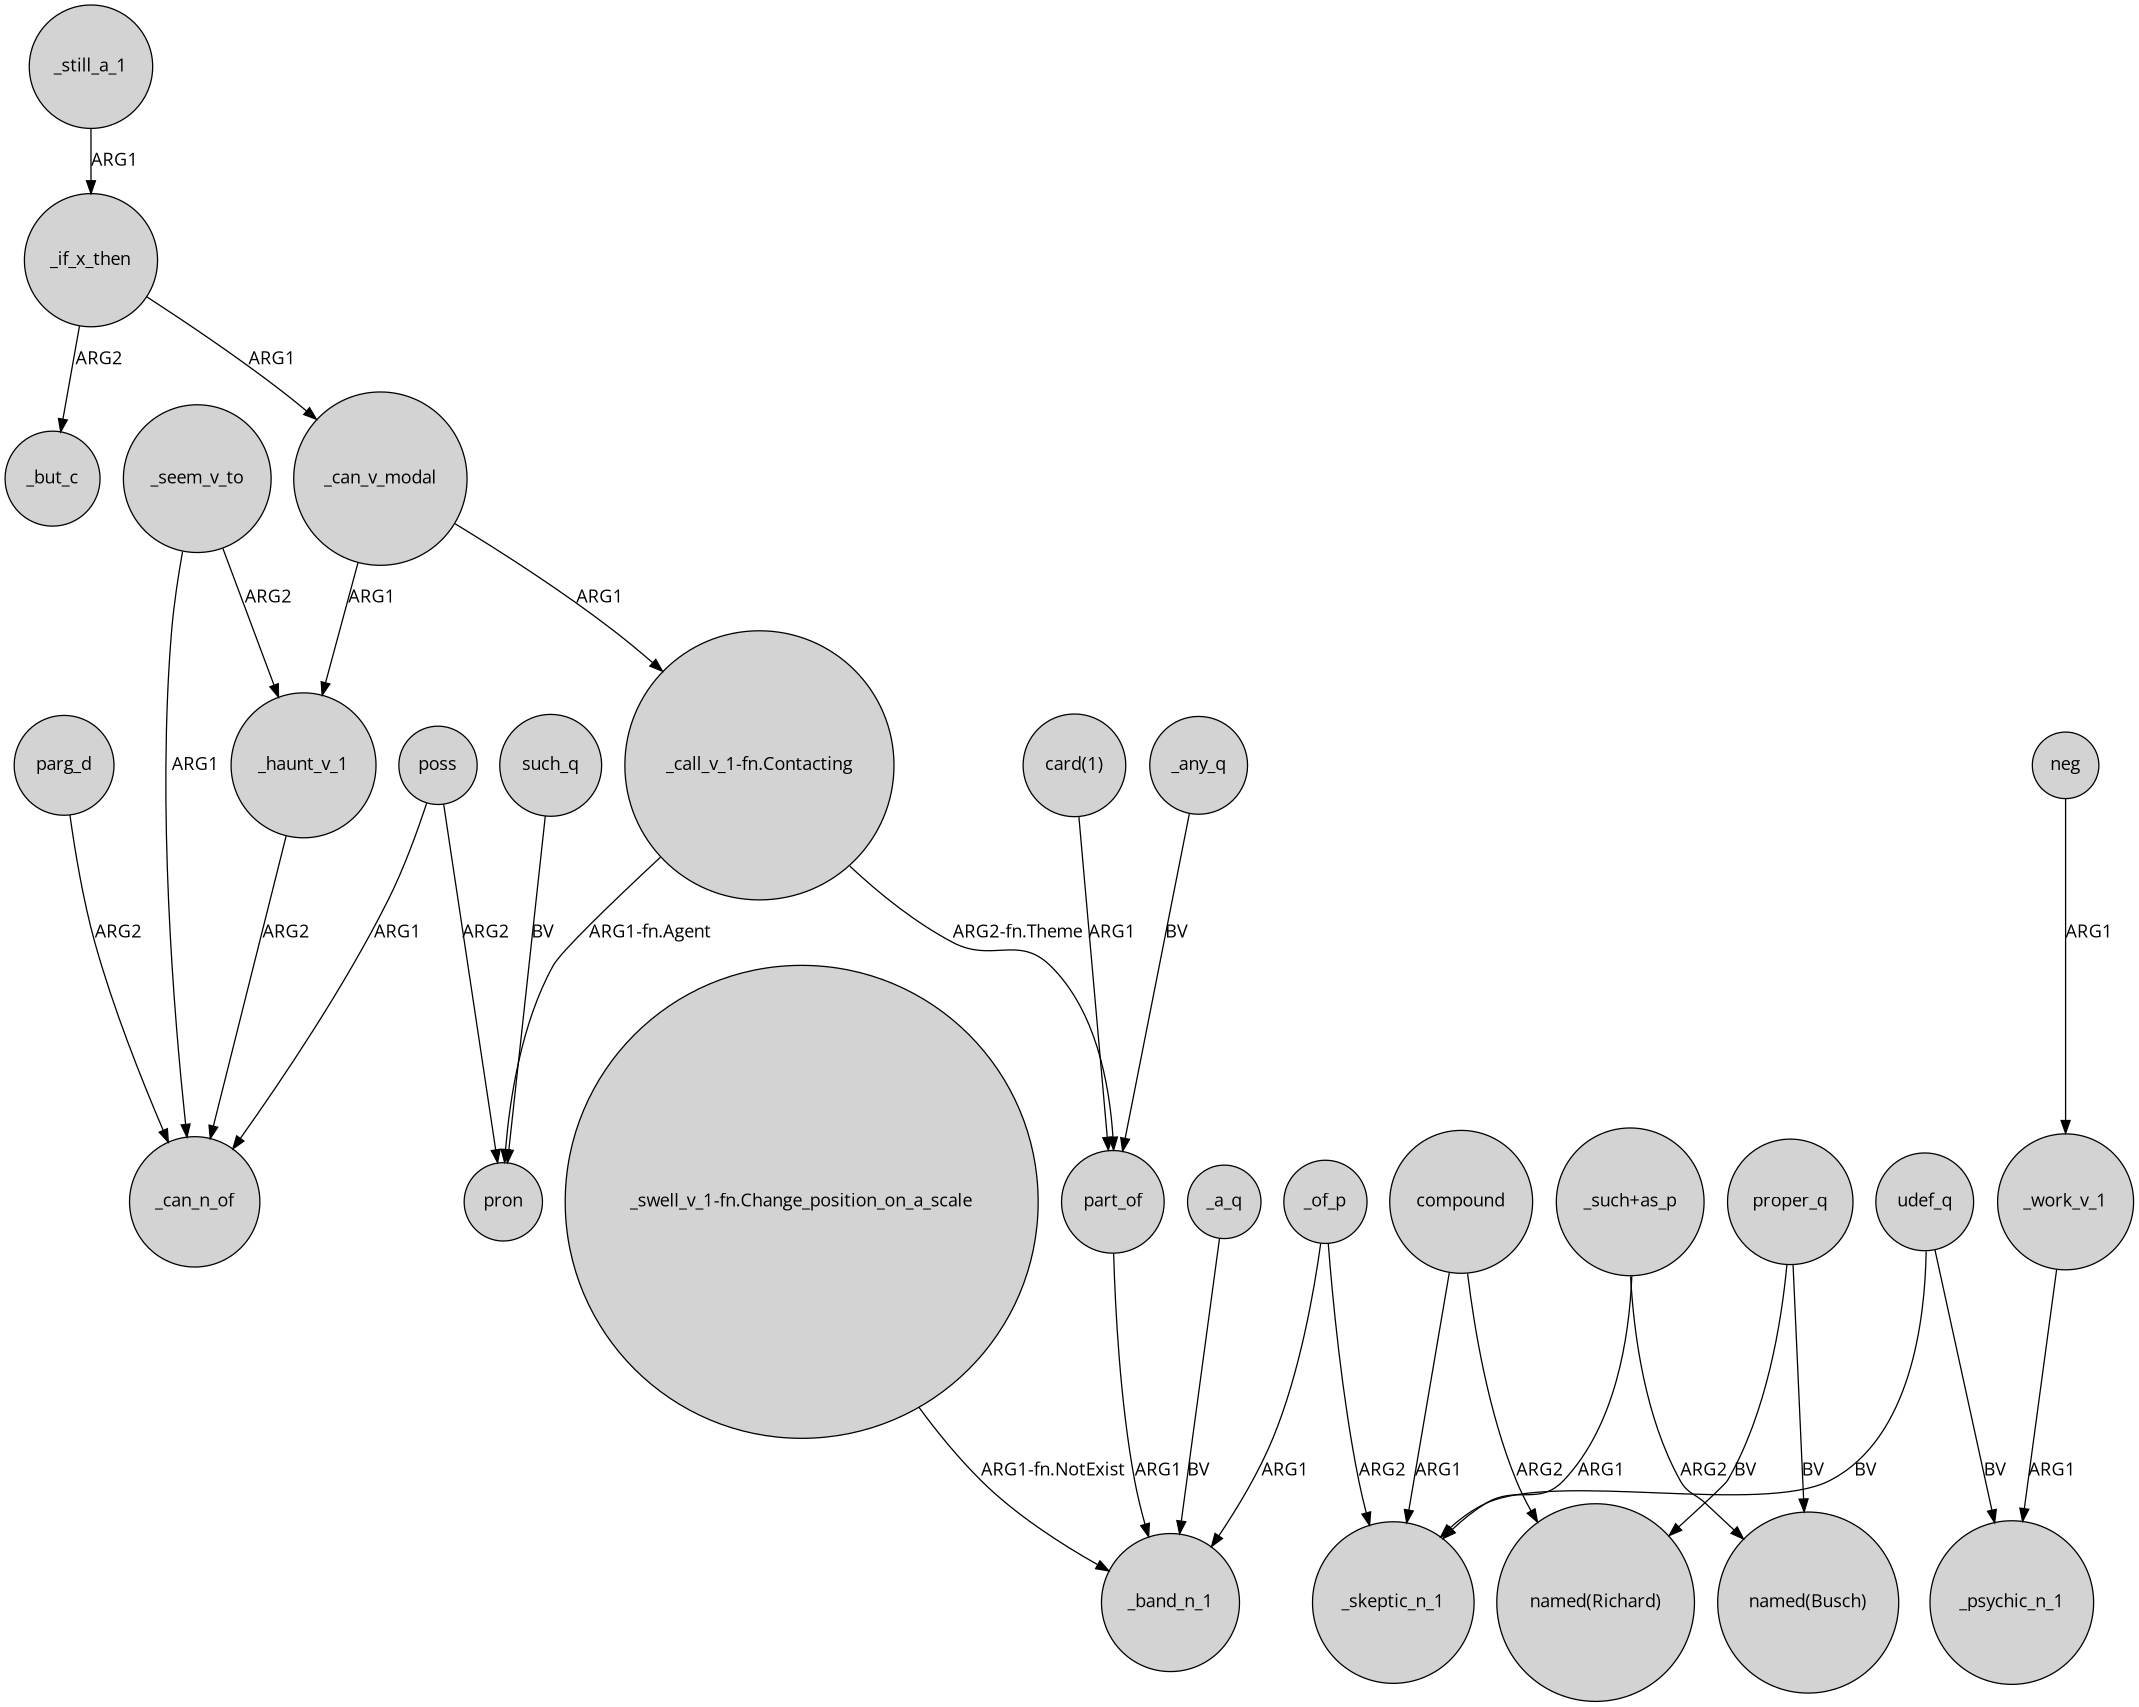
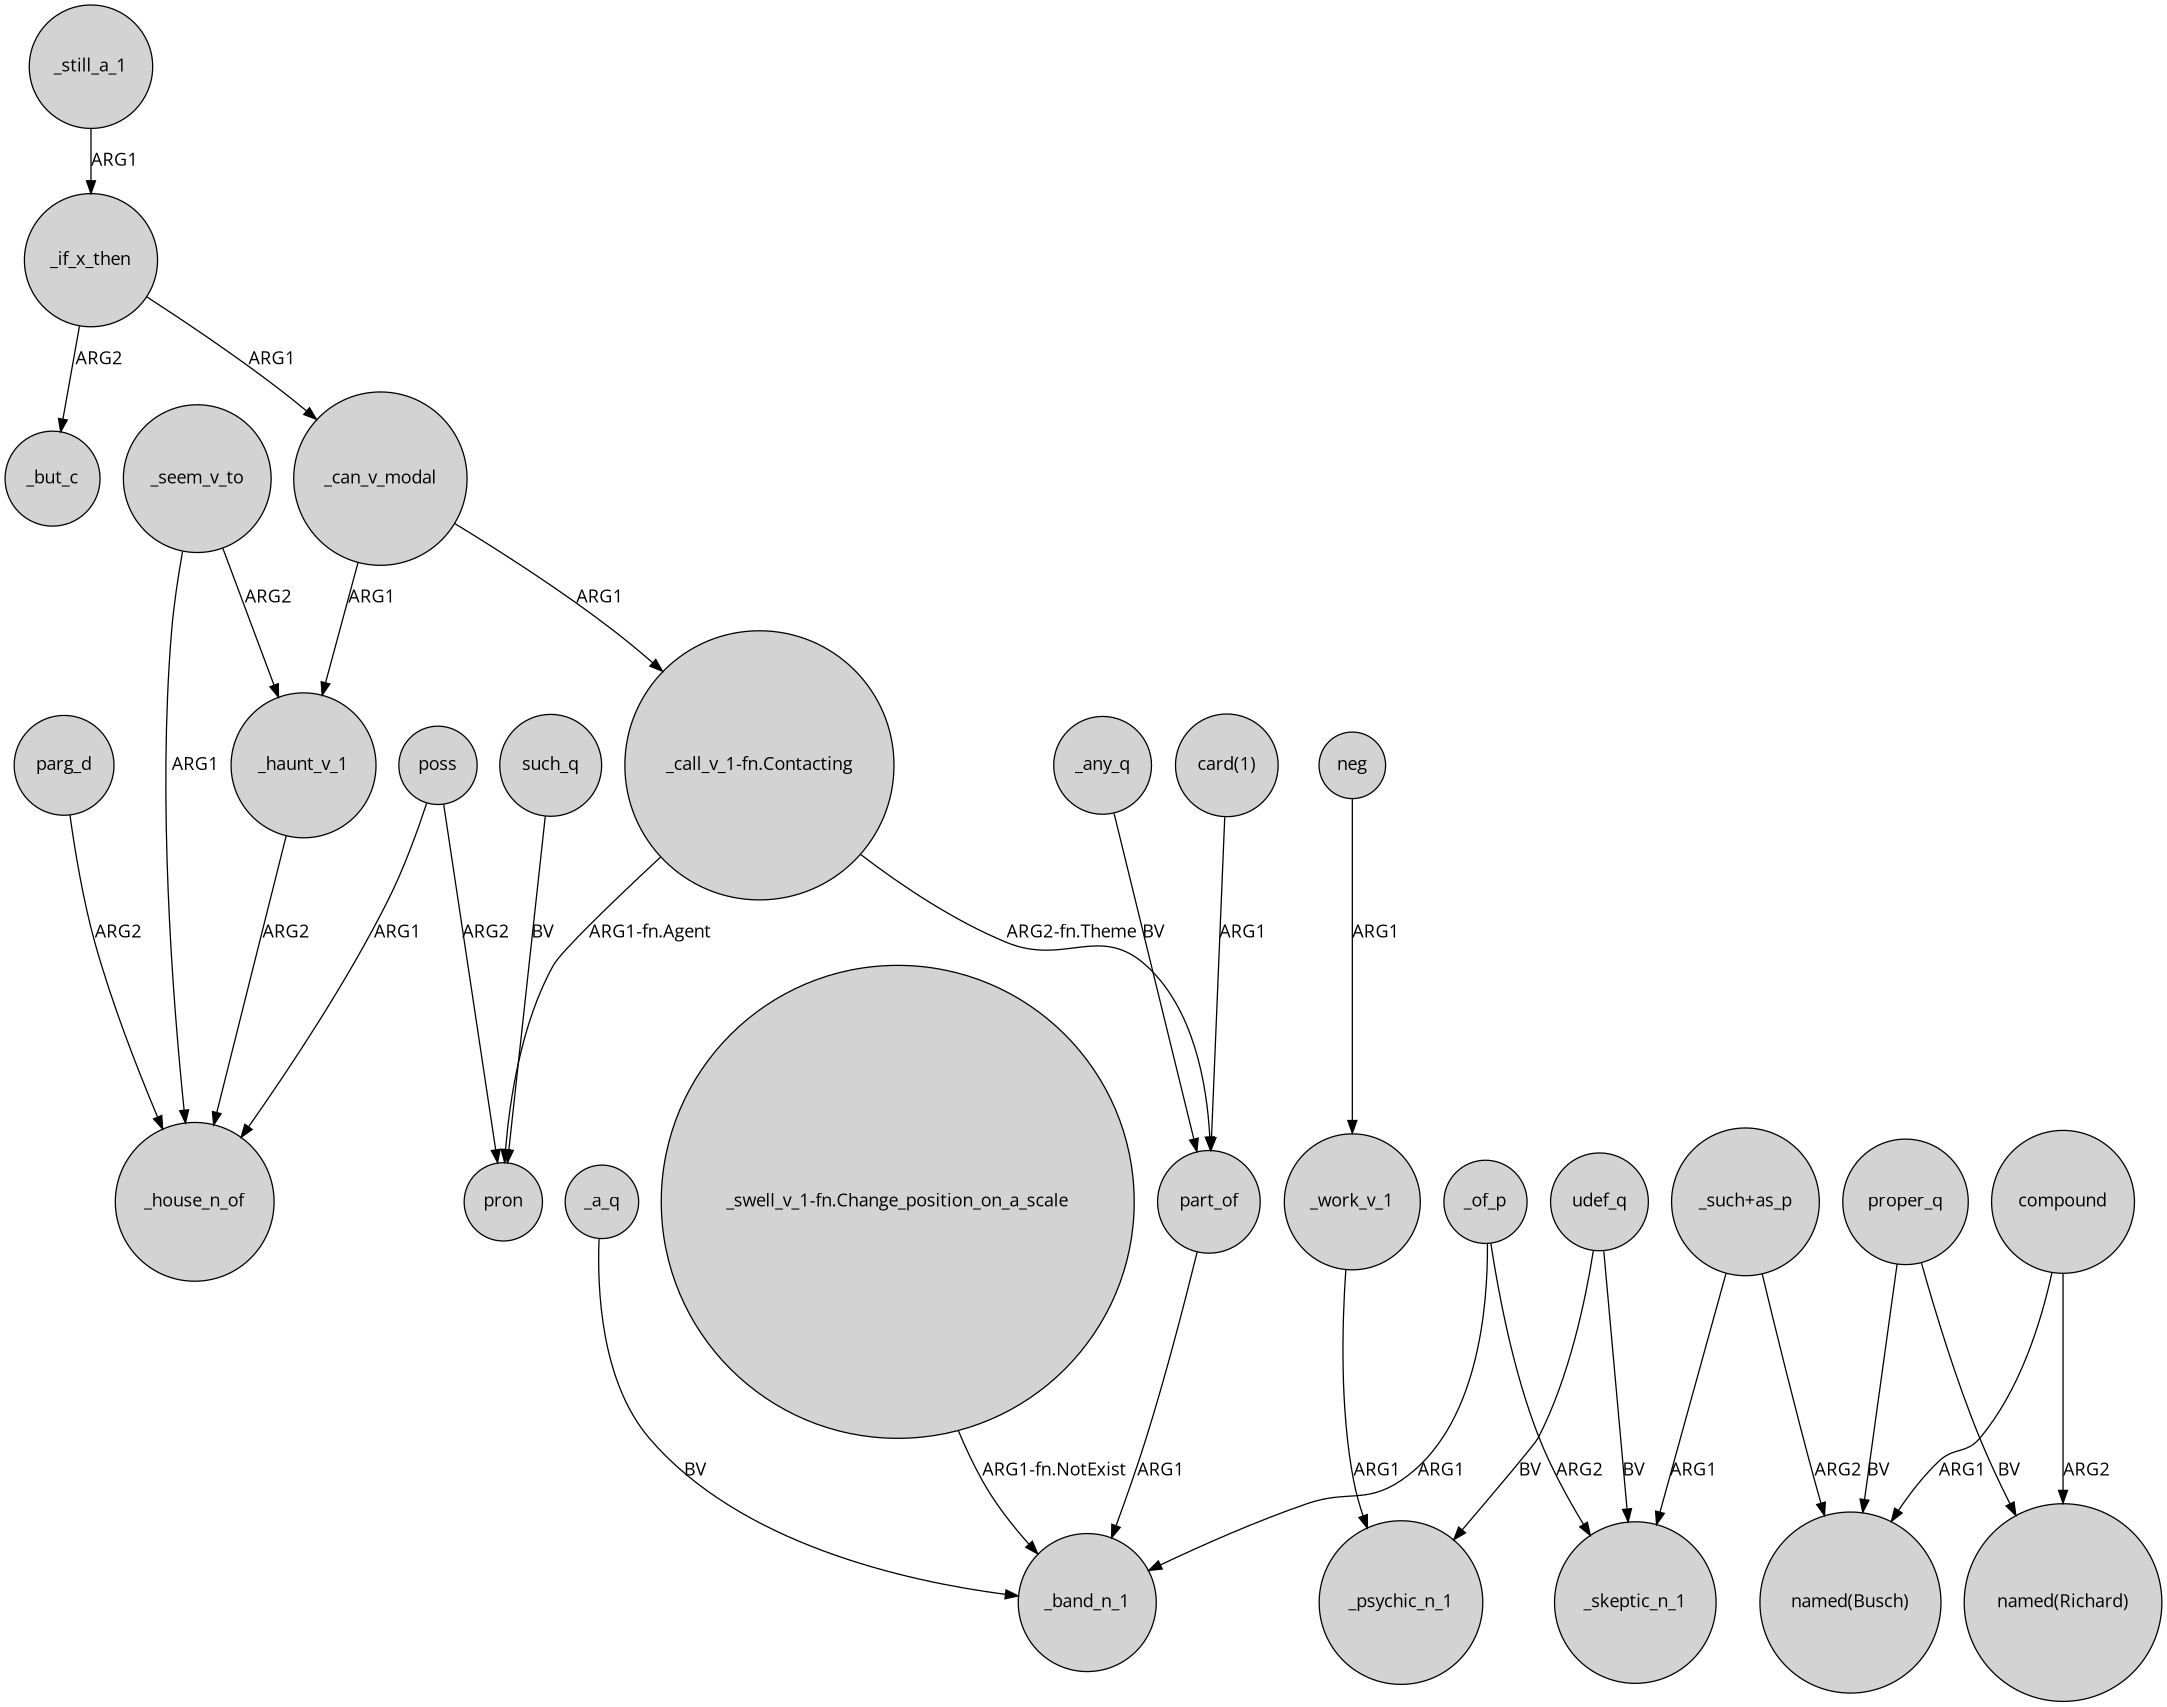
node "_can_n_of": label "_can_n_of" -> "_house_n_of"
edge "compound" -> "_skeptic_n_1": now "compound" -> "named(Busch)"
